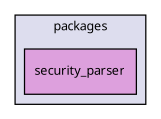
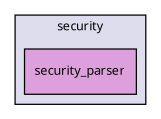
cluster "packages": label "packages" -> "security"
